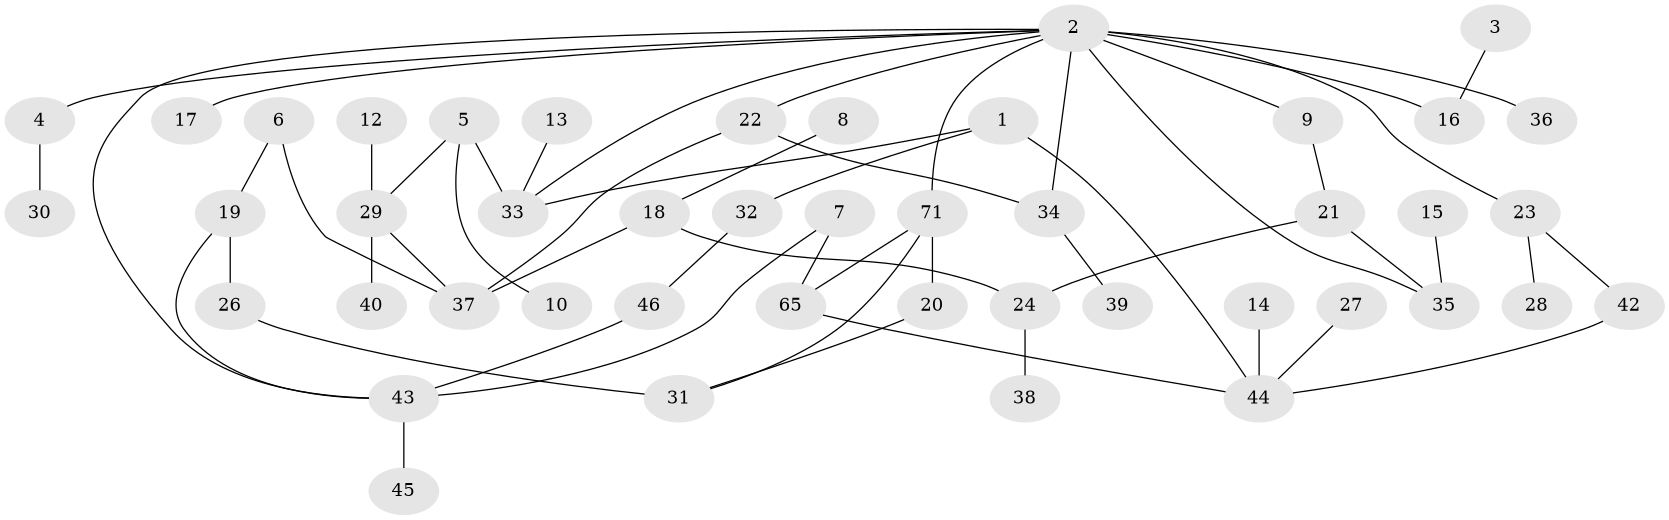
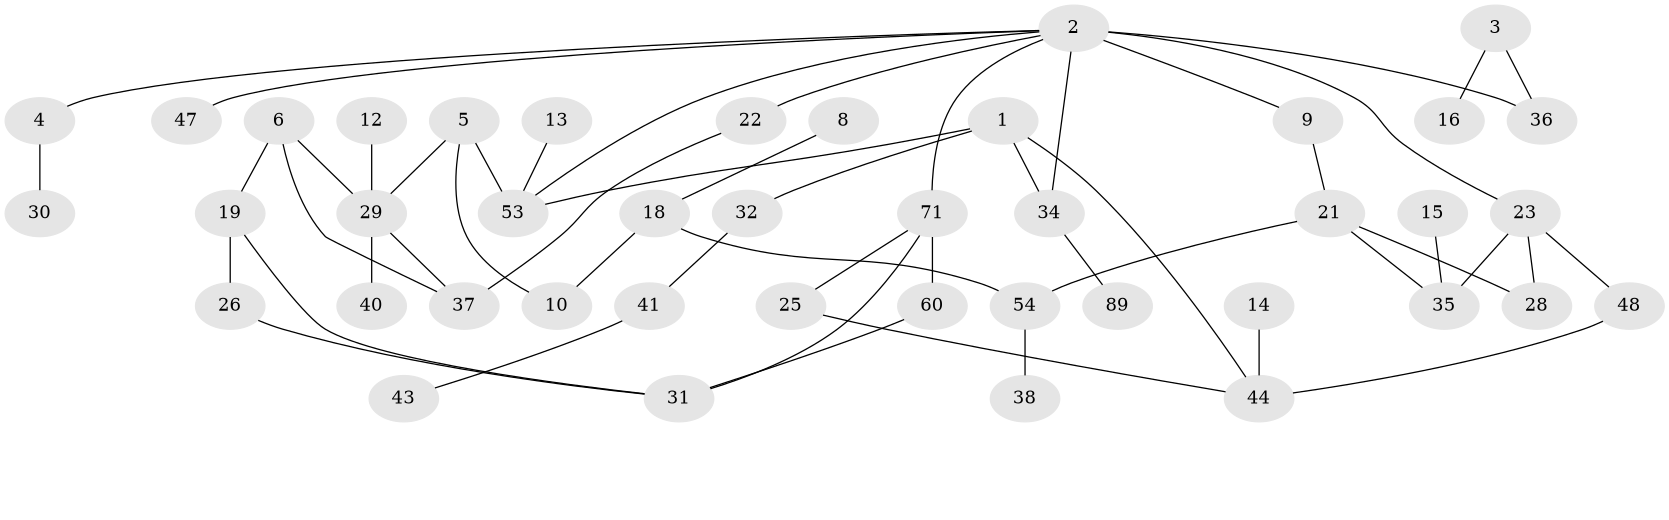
edge "2" -- "43": removed
edge "3" -- "36": added
edge "2" -- "16": removed
node "17": label "17" -> "47"
edge "6" -- "29": added
edge "22" -- "34": now "1" -- "34"
edge "2" -- "35": now "23" -- "35"
node "33": label "33" -> "53"
node "7": removed
edge "21" -- "28": added
edge "18" -- "37": now "18" -- "10"
node "46": label "46" -> "41"
node "65": label "65" -> "25"
node "20": label "20" -> "60"
node "24": label "24" -> "54"
node "39": label "39" -> "89"
node "27": removed
node "42": label "42" -> "48"
edge "19" -- "43": now "19" -- "31"
node "45": removed
